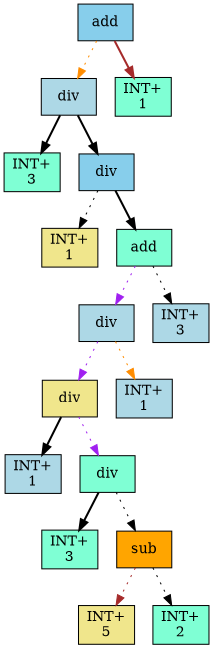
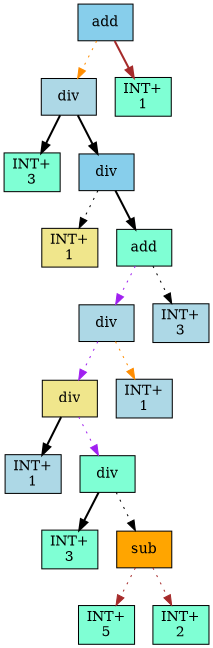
edge "sub" -> "INT+ 2": color black -> brown
node "INT+ 5": fillcolor khaki -> aquamarine
